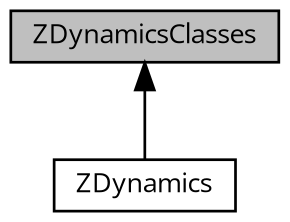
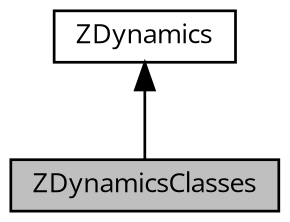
edge "ZDynamics" -> "ZDynamicsClasses": reversed
